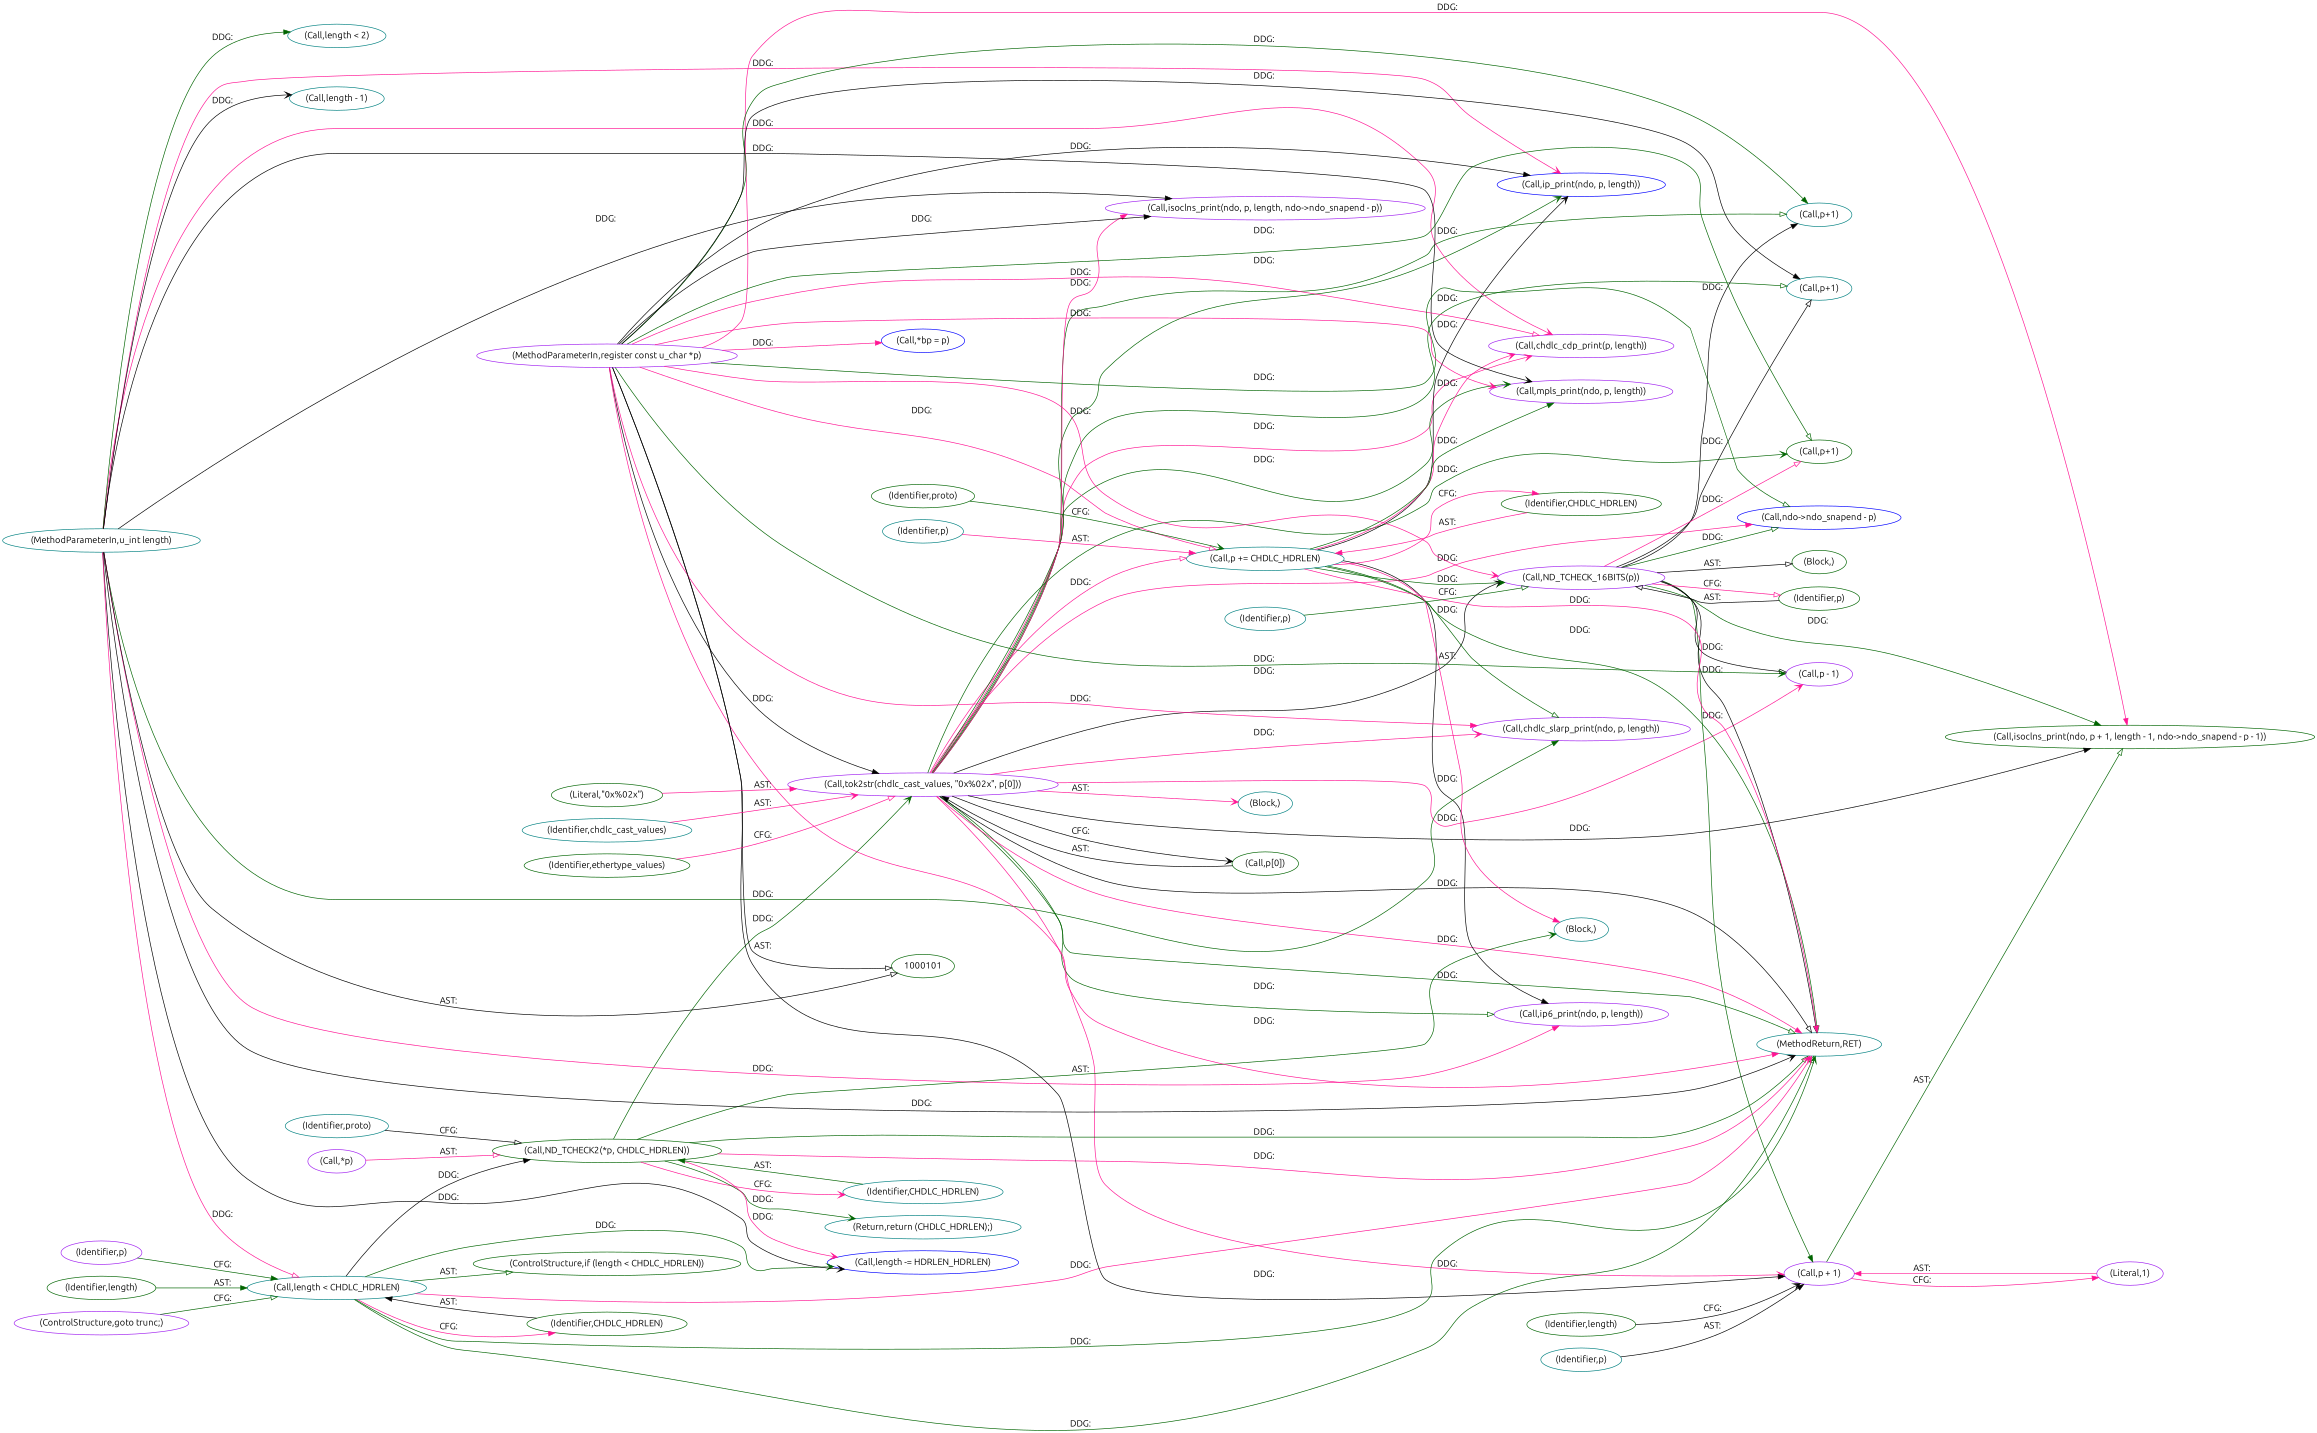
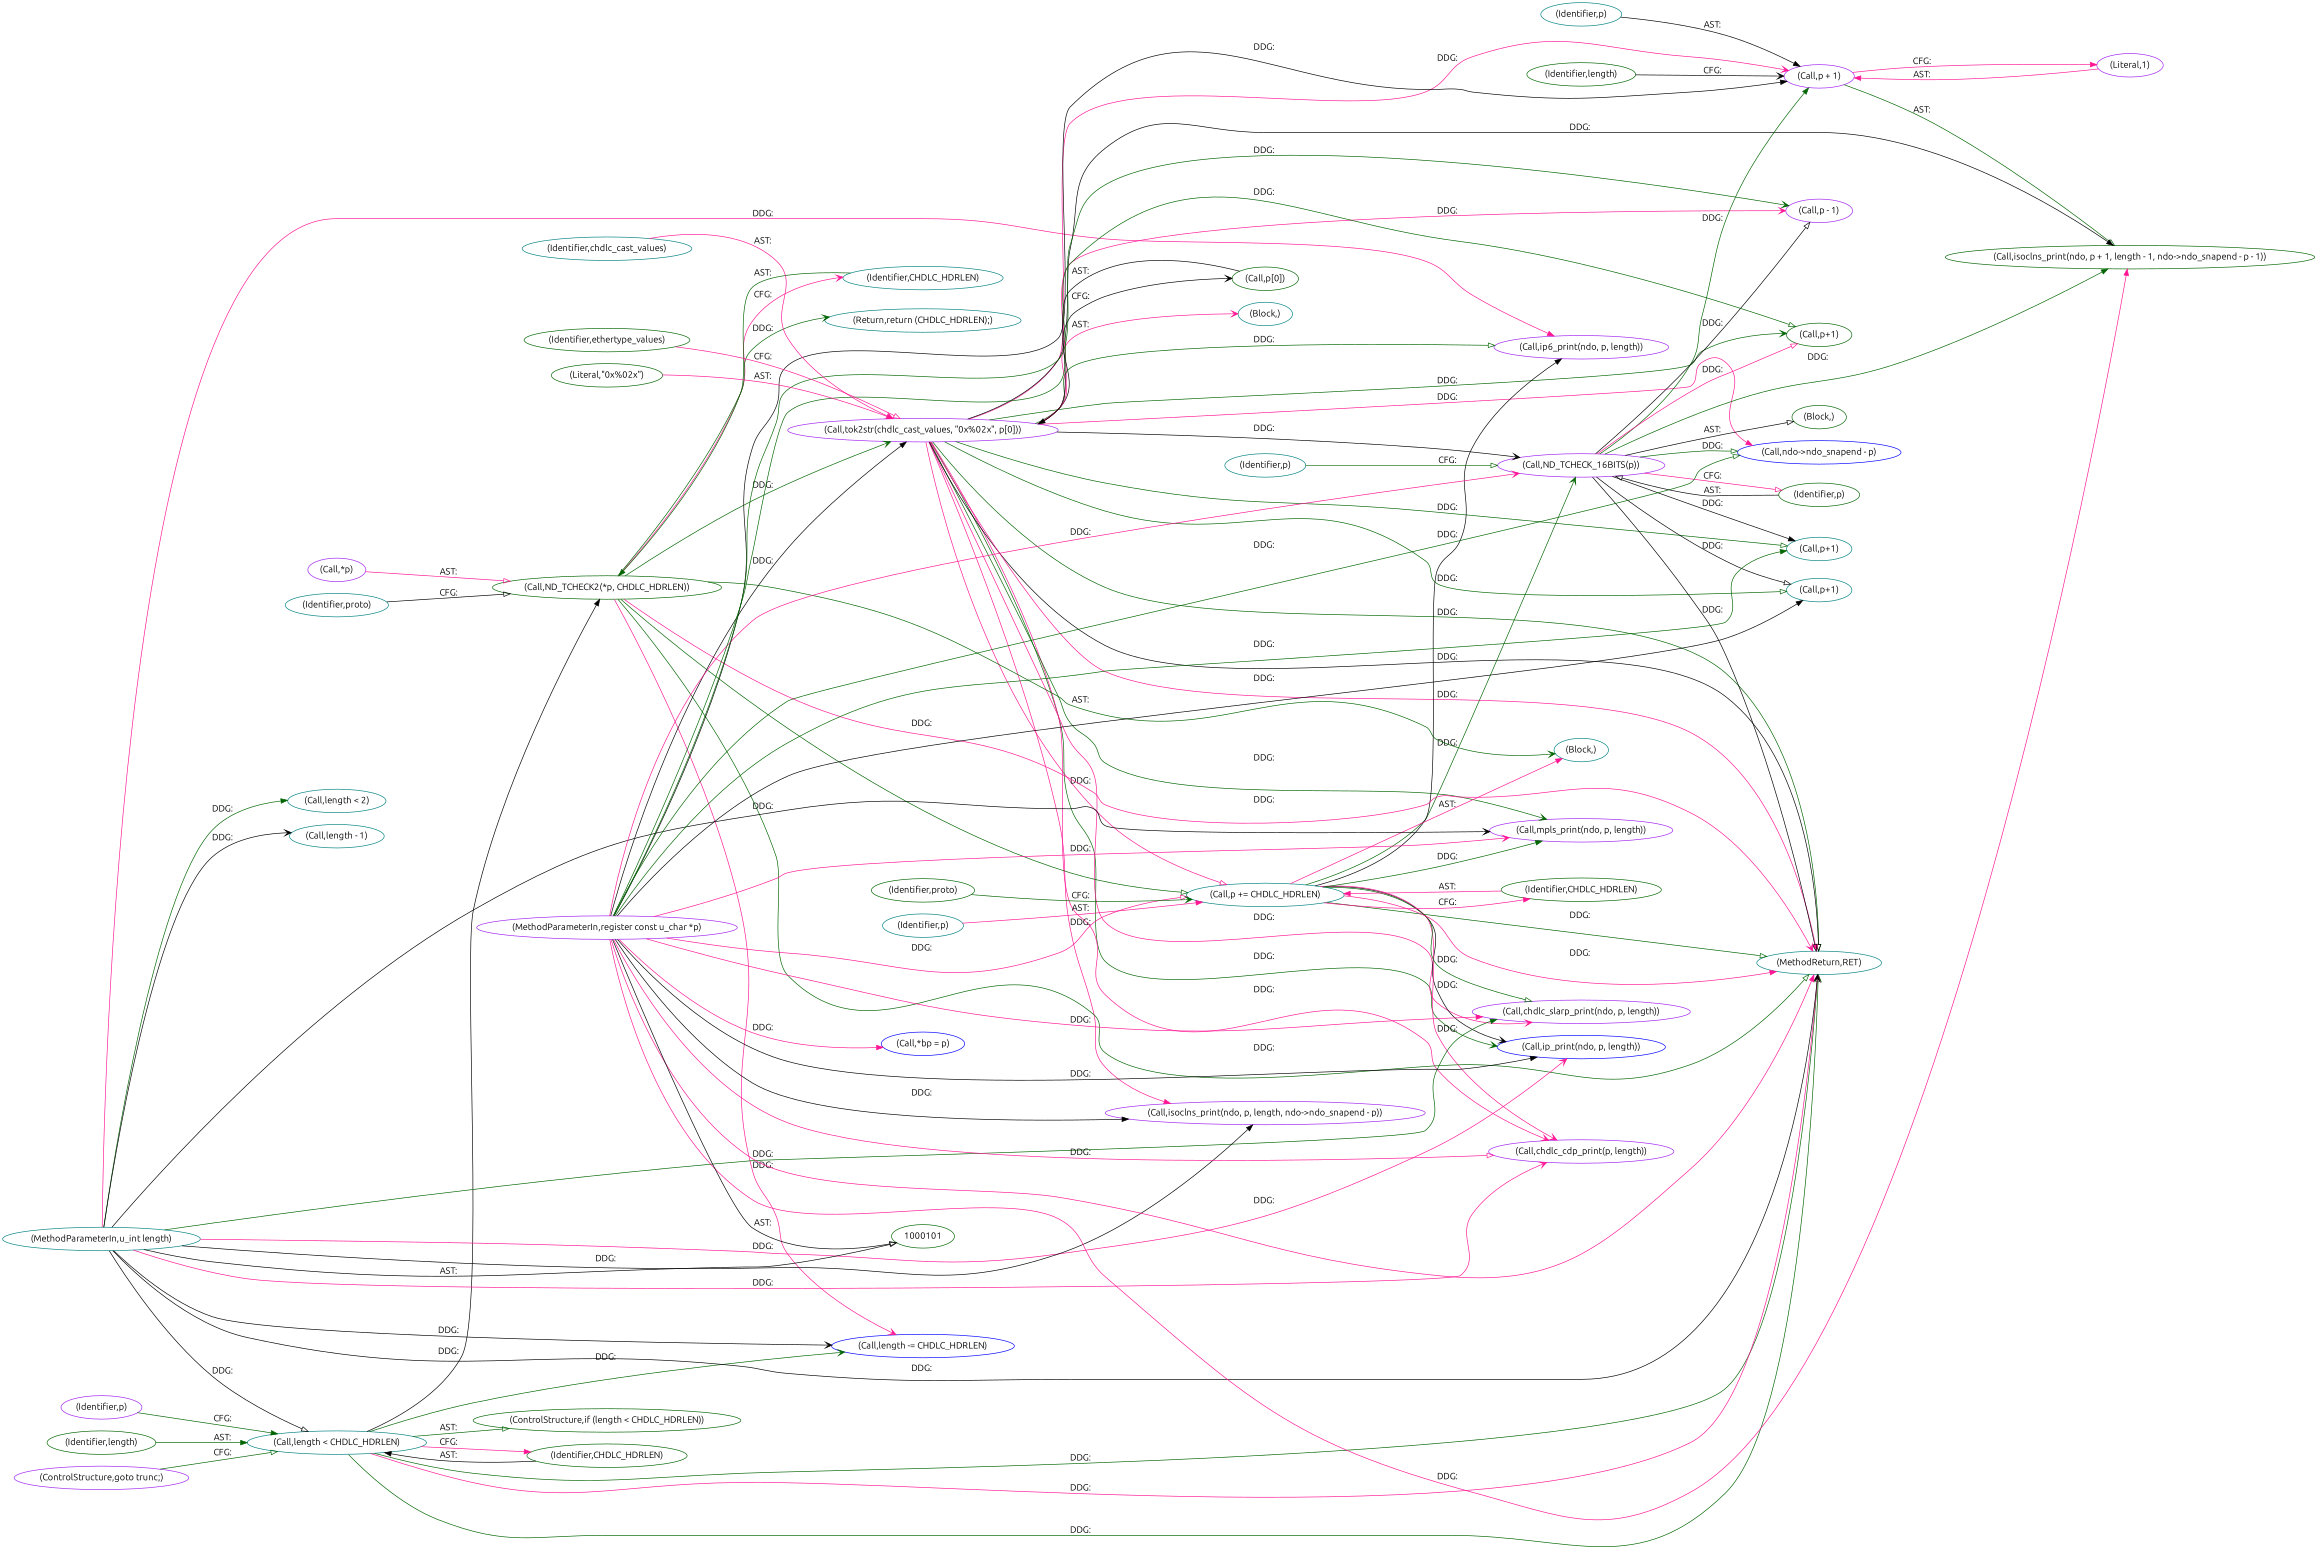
edge "(Call,ND_TCHECK2(*p, CHDLC_HDRLEN))" -> "(Call,p += CHDLC_HDRLEN)": added, label "DDG:"
edge "(MethodParameterIn,u_int length)" -> "(Call,length < CHDLC_HDRLEN)": color deeppink -> black
node "(Call,length -= HDRLEN_HDRLEN)": label "(Call,length -= HDRLEN_HDRLEN)" -> "(Call,length -= CHDLC_HDRLEN)"
